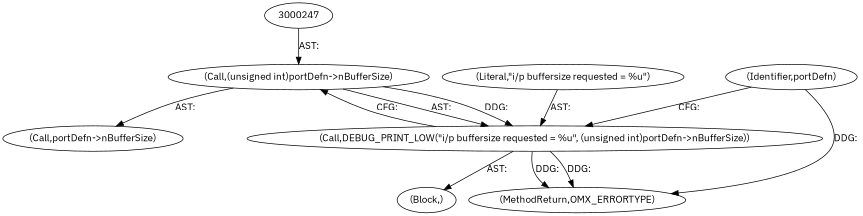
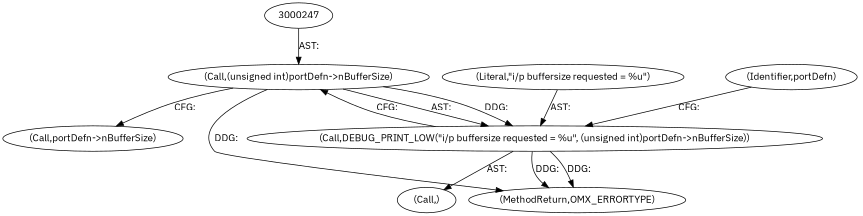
edge "(Call,(unsigned int)portDefn->nBufferSize)" -> "(Call,portDefn->nBufferSize)": label "AST: " -> "CFG: "
edge "(Identifier,portDefn)" -> "(MethodReturn,OMX_ERRORTYPE)": now "(Call,(unsigned int)portDefn->nBufferSize)" -> "(MethodReturn,OMX_ERRORTYPE)"
node "(Block,)": label "(Block,)" -> "(Call,)"
